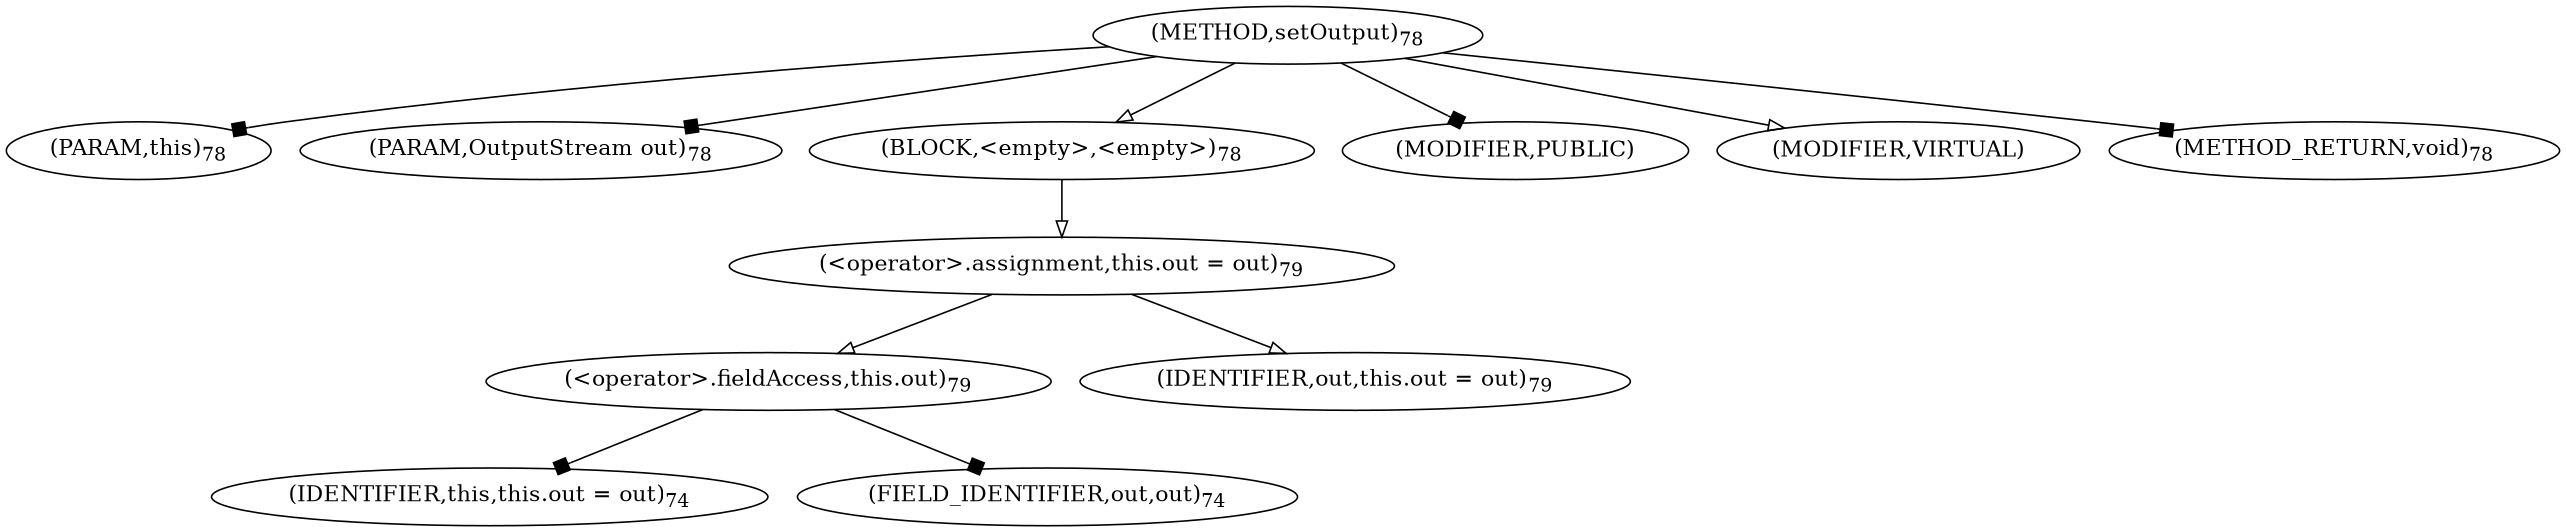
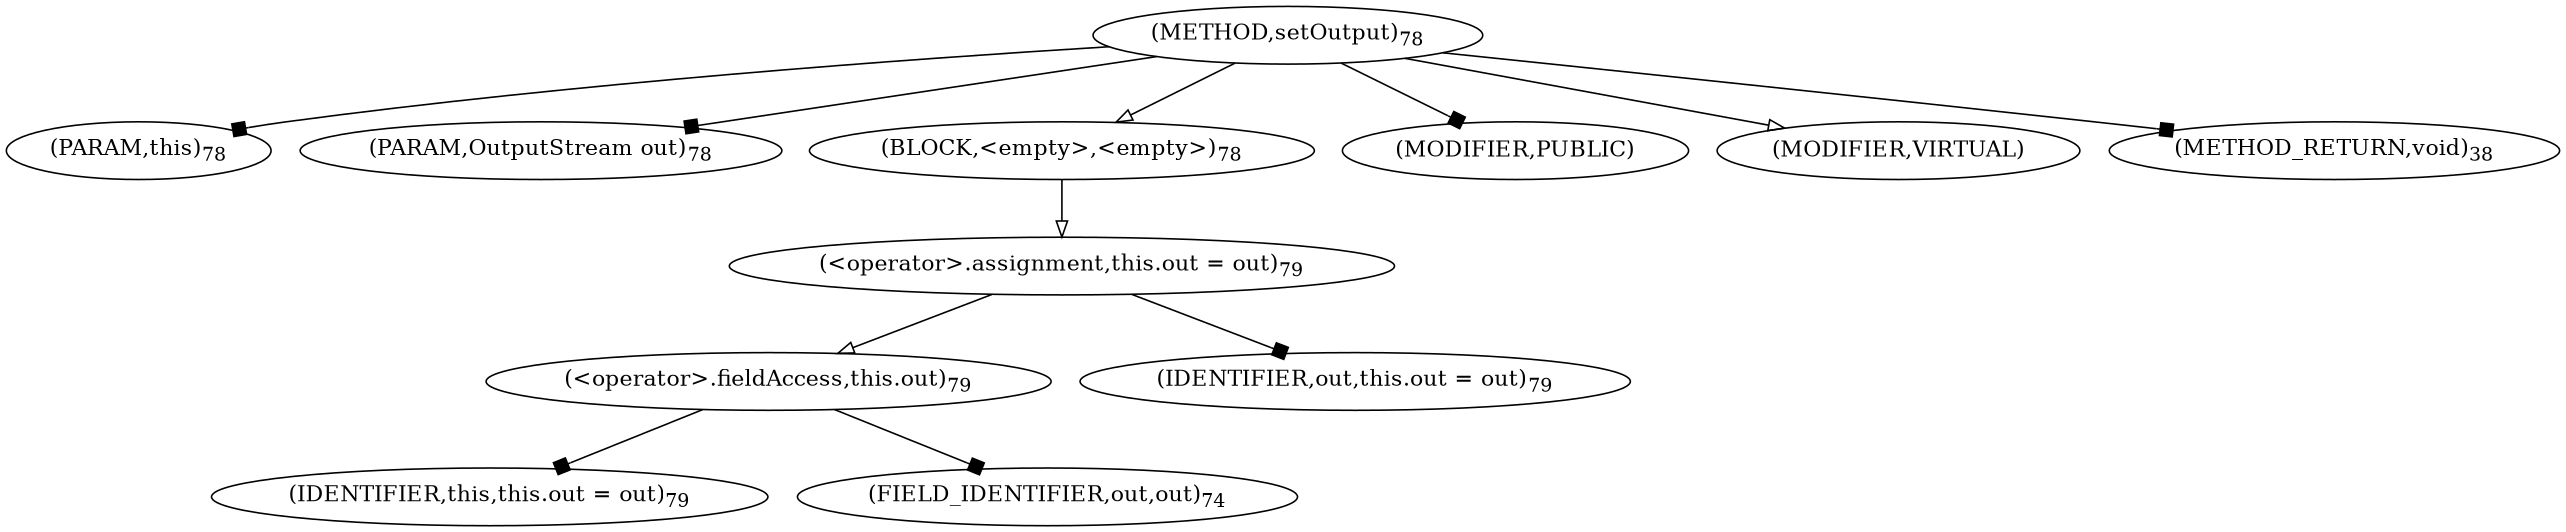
node "(METHOD_RETURN,void)": text "78" -> "38"
edge "(<operator>.assignment,this.out = out)" -> "(IDENTIFIER,out,this.out = out)": arrowhead onormal -> box
node "(IDENTIFIER,this,this.out = out)": text "74" -> "79"
